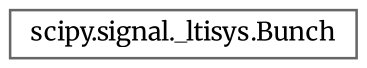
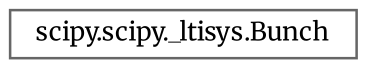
node "scipy.signal._ltisys.Bunch": label "scipy.signal._ltisys.Bunch" -> "scipy.scipy._ltisys.Bunch"
